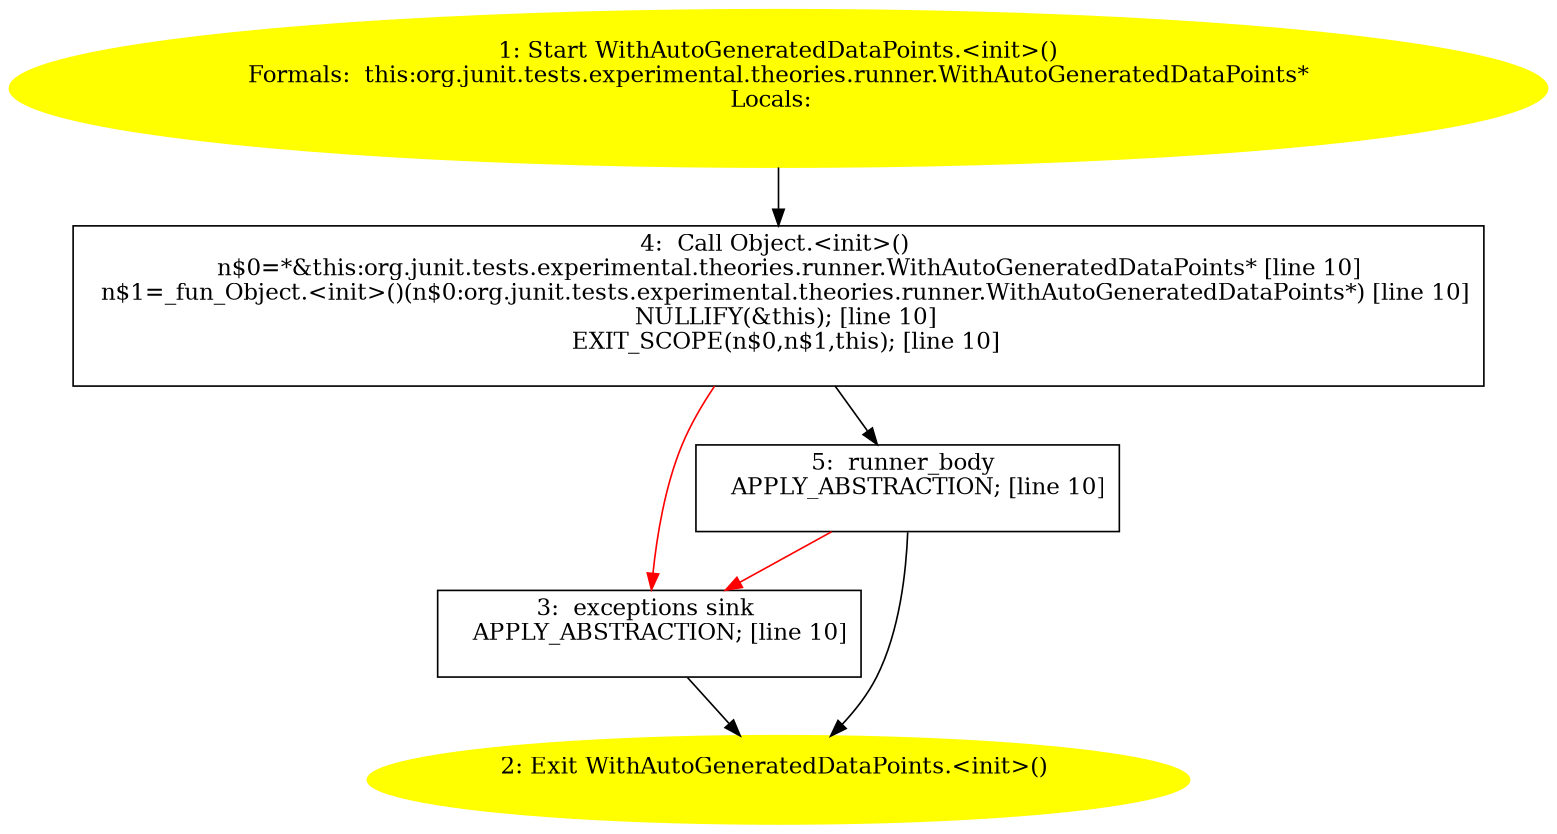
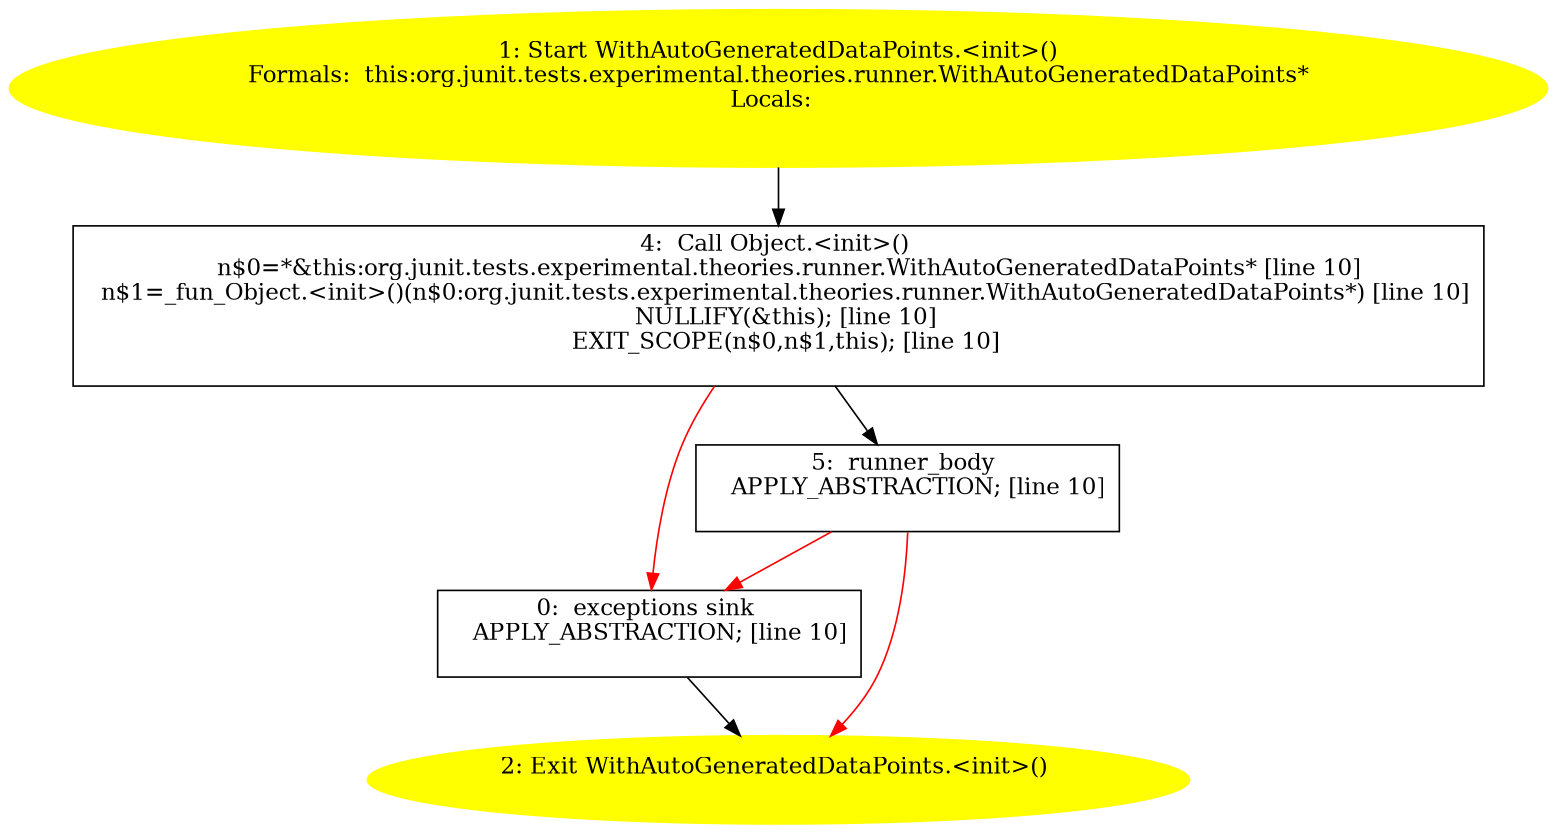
node "3:  exceptions sink APPLY_ABSTRACTION; [line 10]": label "3:  exceptions sink APPLY_ABSTRACTION; [line 10]" -> "0:  exceptions sink APPLY_ABSTRACTION; [line 10]"
edge "5:  runner_body APPLY_ABSTRACTION; [line 10]" -> "2: Exit WithAutoGeneratedDataPoints.<init>()": color black -> red
